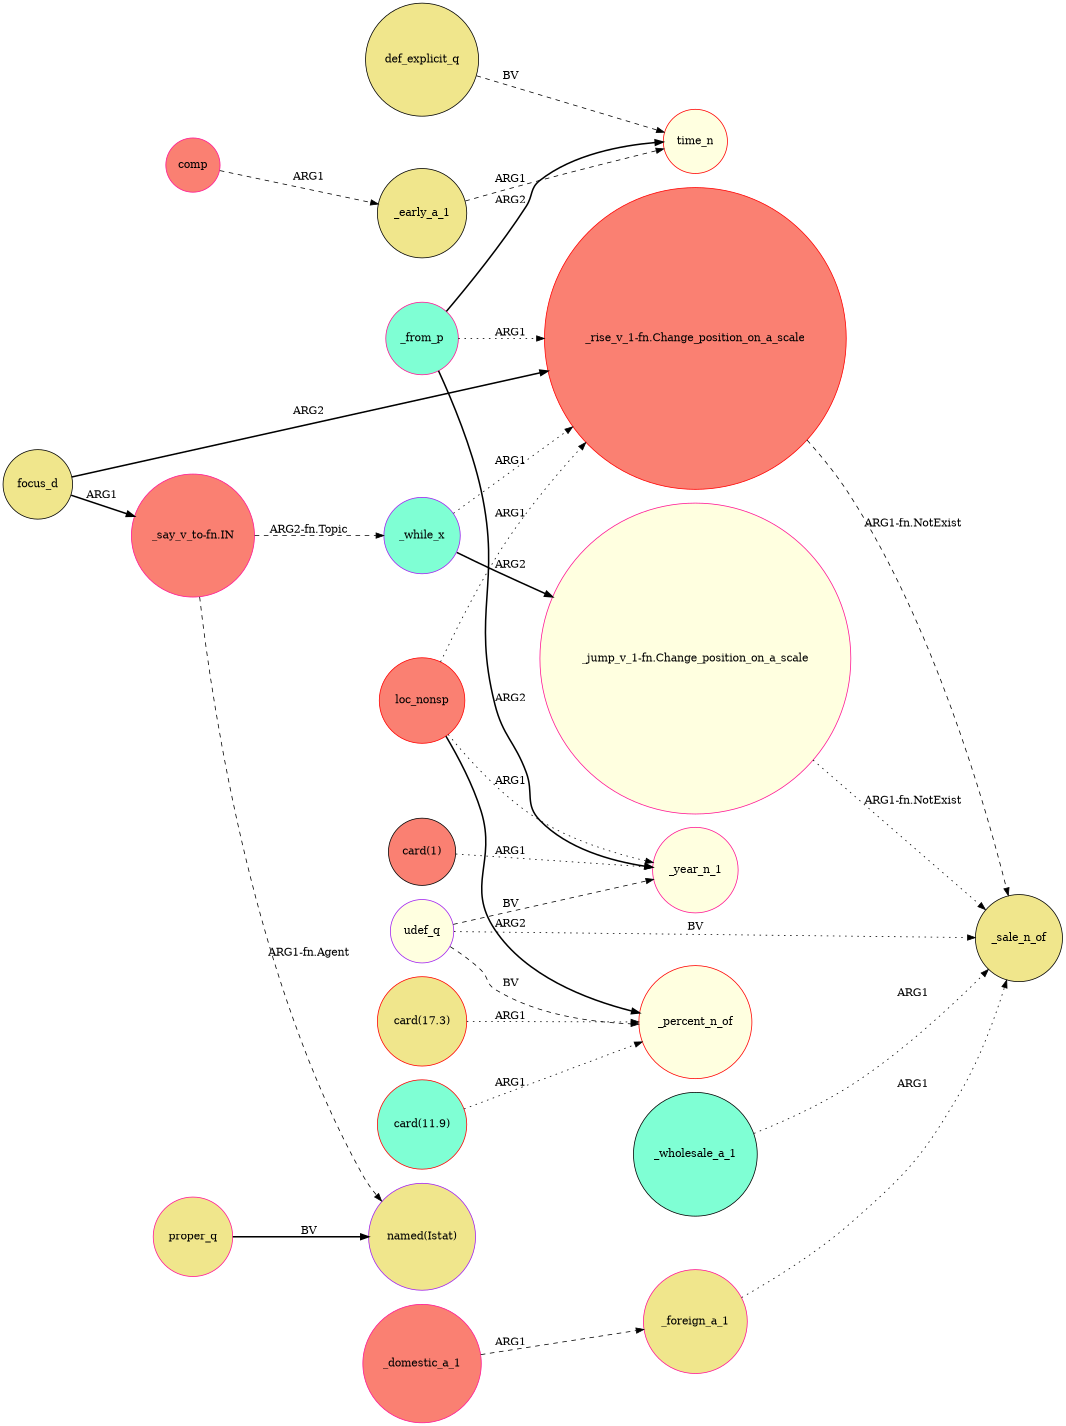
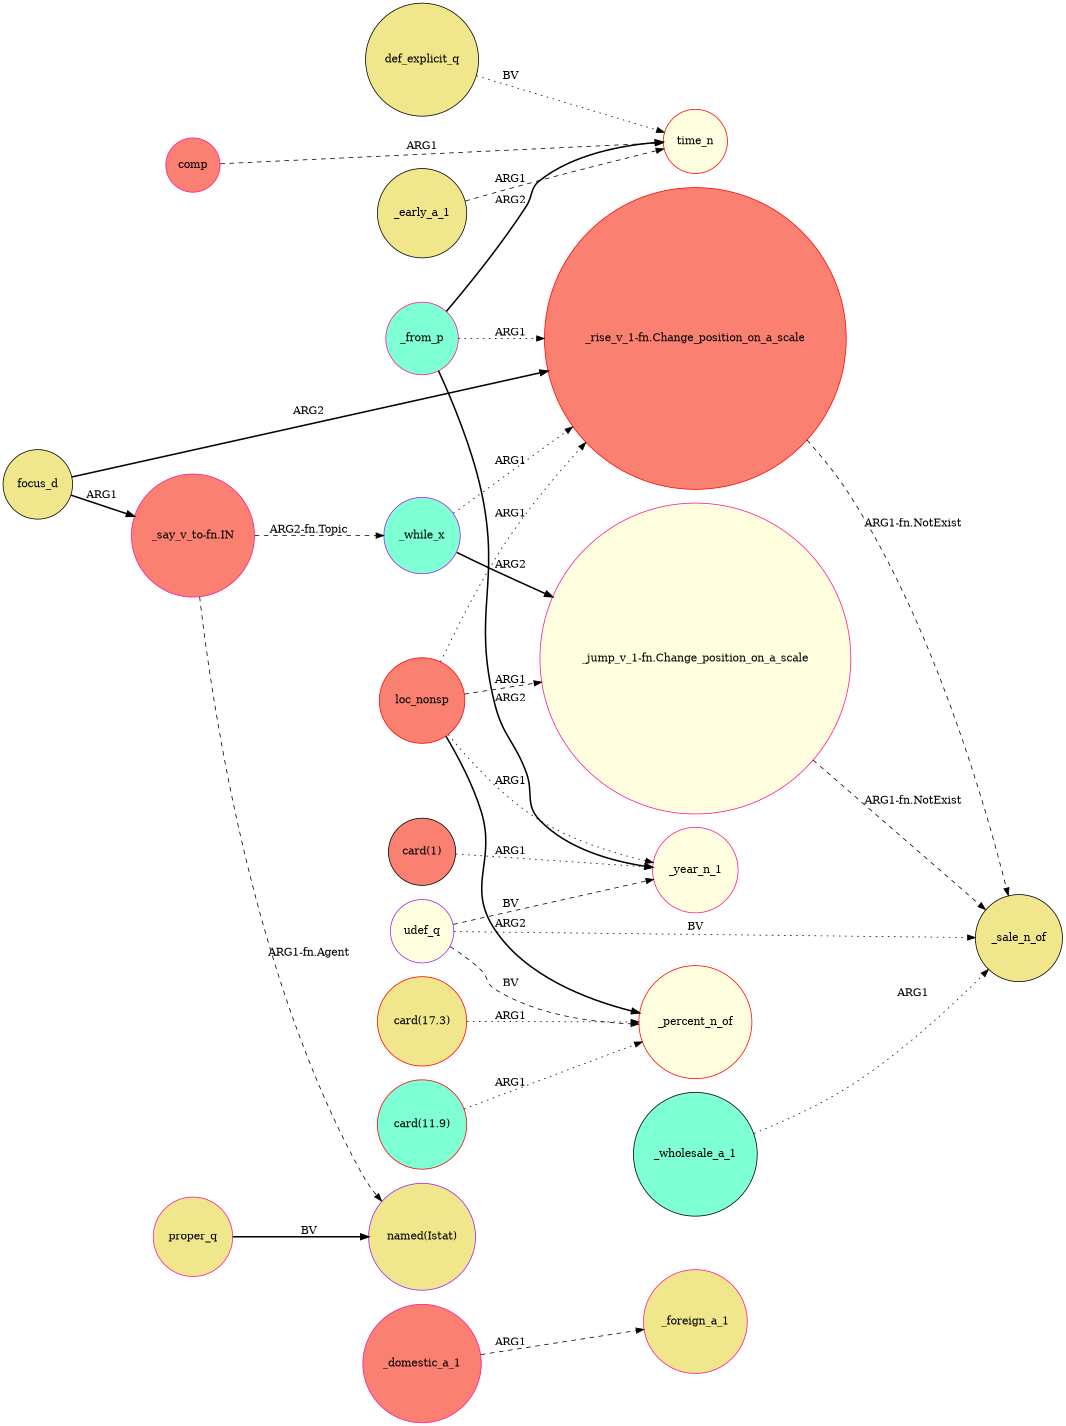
edge "def_explicit_q" -> "time_n": style dashed -> dotted
edge "comp" -> "_early_a_1": now "comp" -> "time_n"
edge "loc_nonsp" -> "_jump_v_1-fn.Change_position_on_a_scale": added, label "ARG1"
edge "_jump_v_1-fn.Change_position_on_a_scale" -> "_sale_n_of": style dotted -> dashed
edge "_foreign_a_1" -> "_sale_n_of": removed, label "ARG1"
